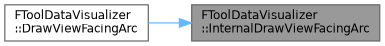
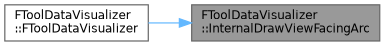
node "FToolDataVisualizer ::DrawViewFacingArc": label "FToolDataVisualizer ::DrawViewFacingArc" -> "FToolDataVisualizer ::FToolDataVisualizer"
